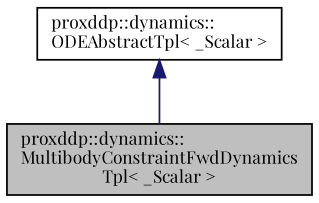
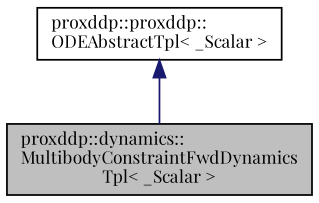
node "proxddp::dynamics:: ODEAbstractTpl< _Scalar >": label "proxddp::dynamics:: ODEAbstractTpl< _Scalar >" -> "proxddp::proxddp:: ODEAbstractTpl< _Scalar >"
